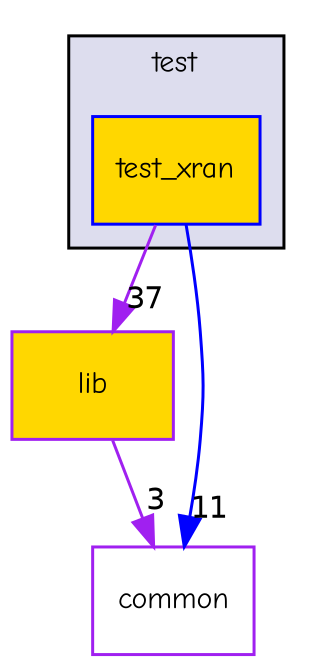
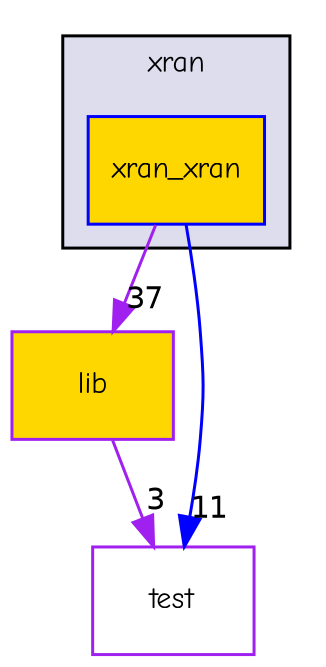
cluster "test": label "test" -> "xran"
node "test_xran": label "test_xran" -> "xran_xran"
node "common": label "common" -> "test"
